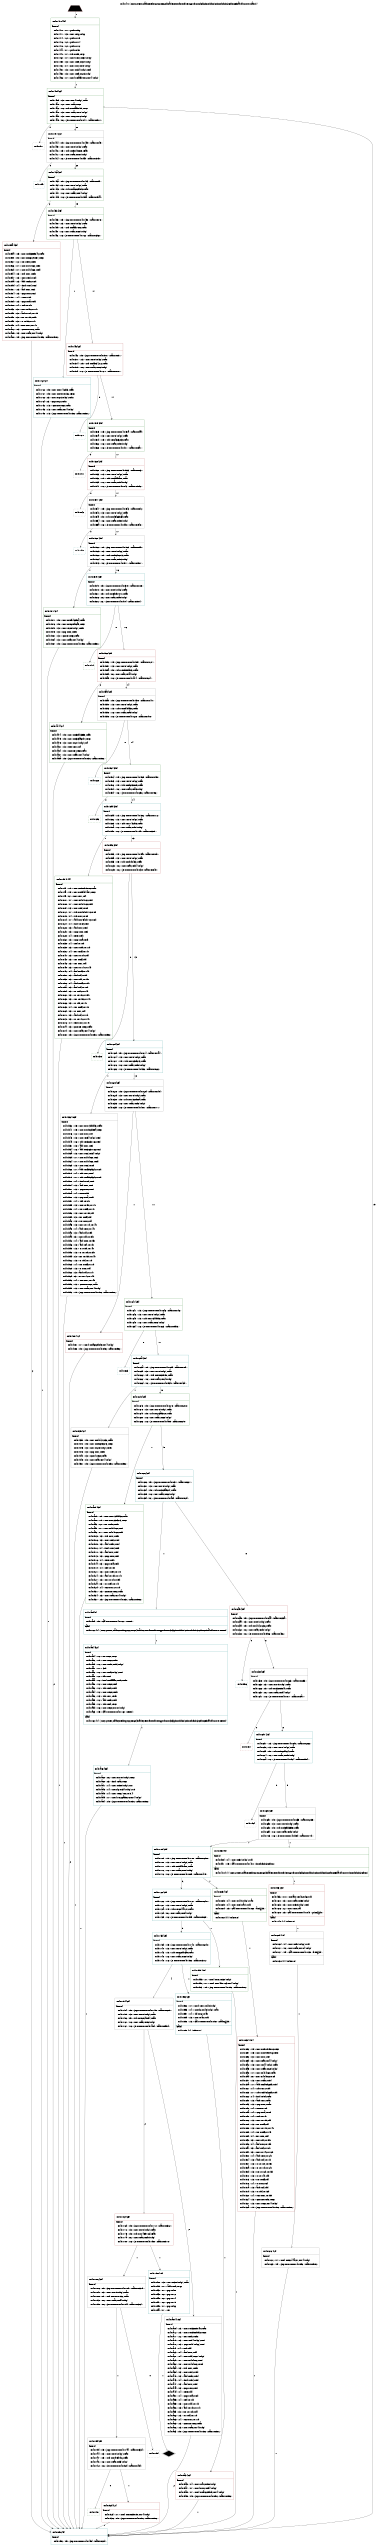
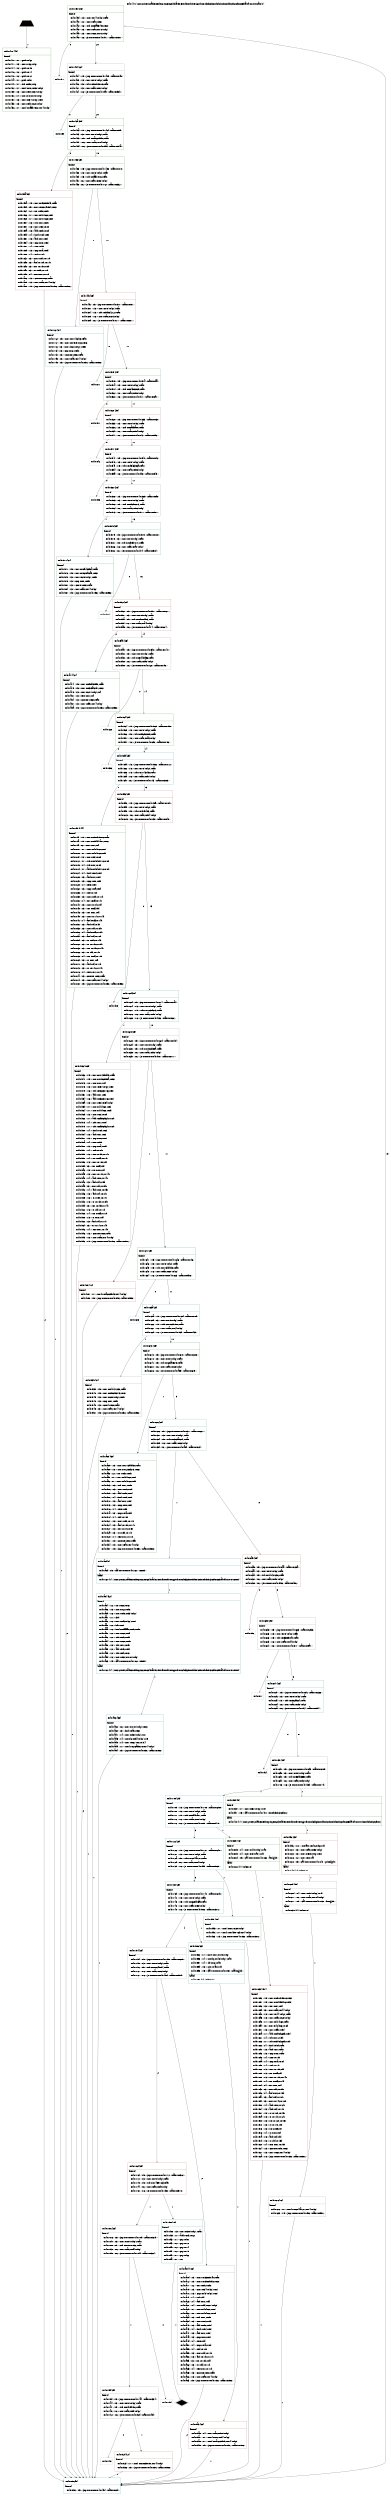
edge "0x401470 [45]" -> "0x40149d [23]": removed, label "1"
